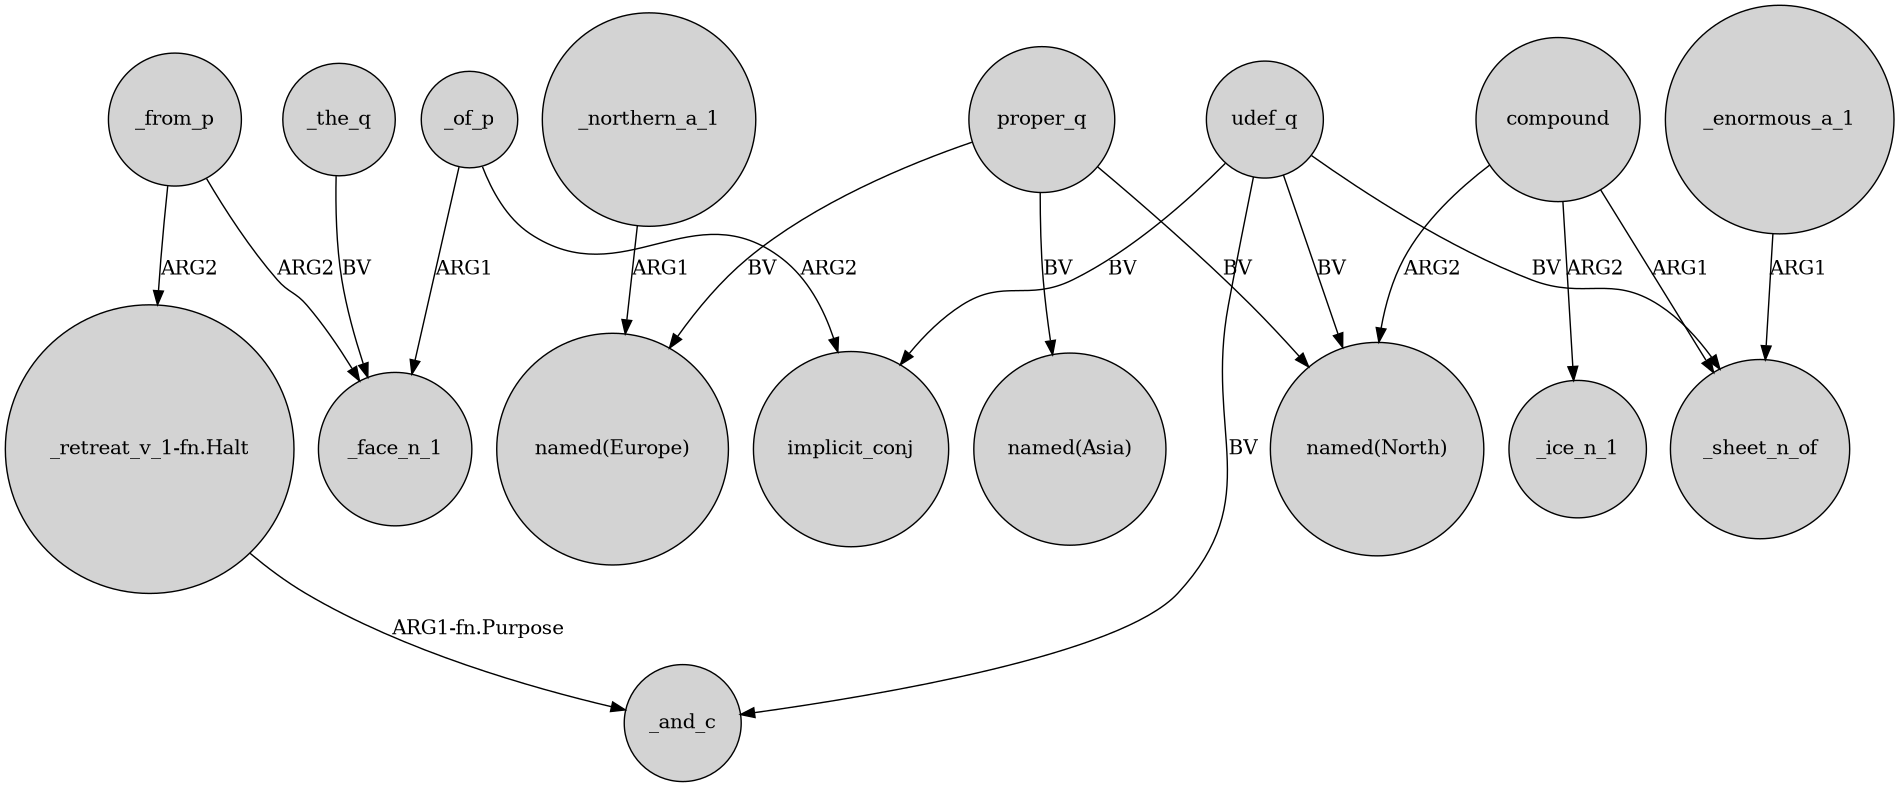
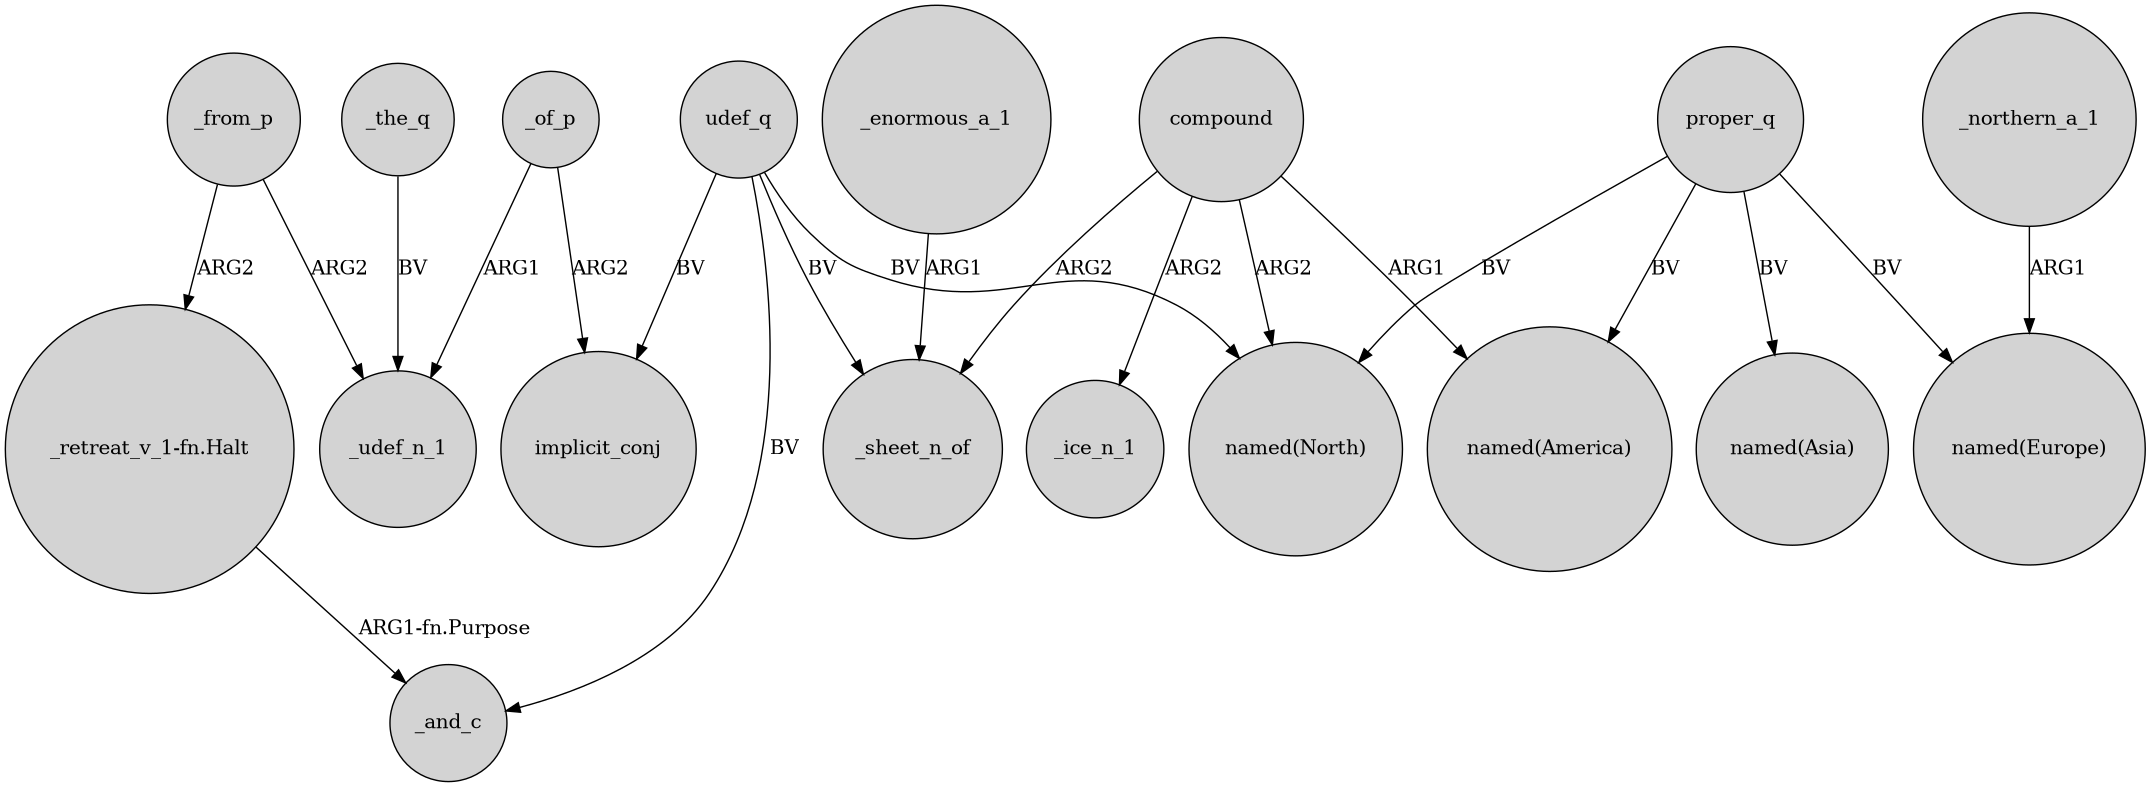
edge "compound" -> "_sheet_n_of": label "ARG1" -> "ARG2"
node "_face_n_1": label "_face_n_1" -> "_udef_n_1"
node "named(America)": added
